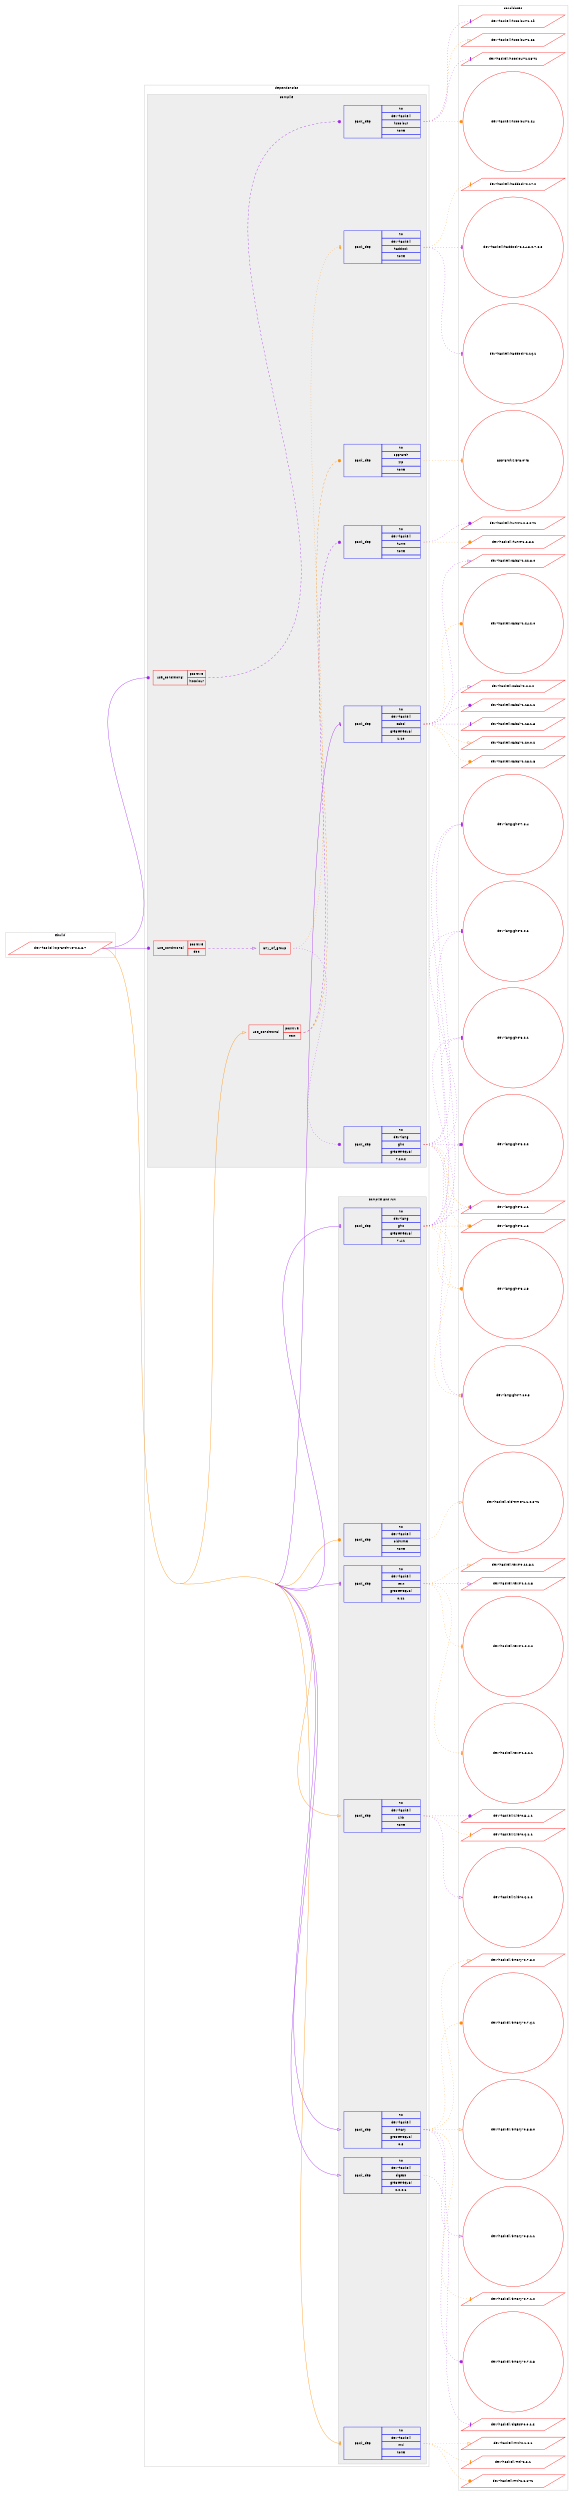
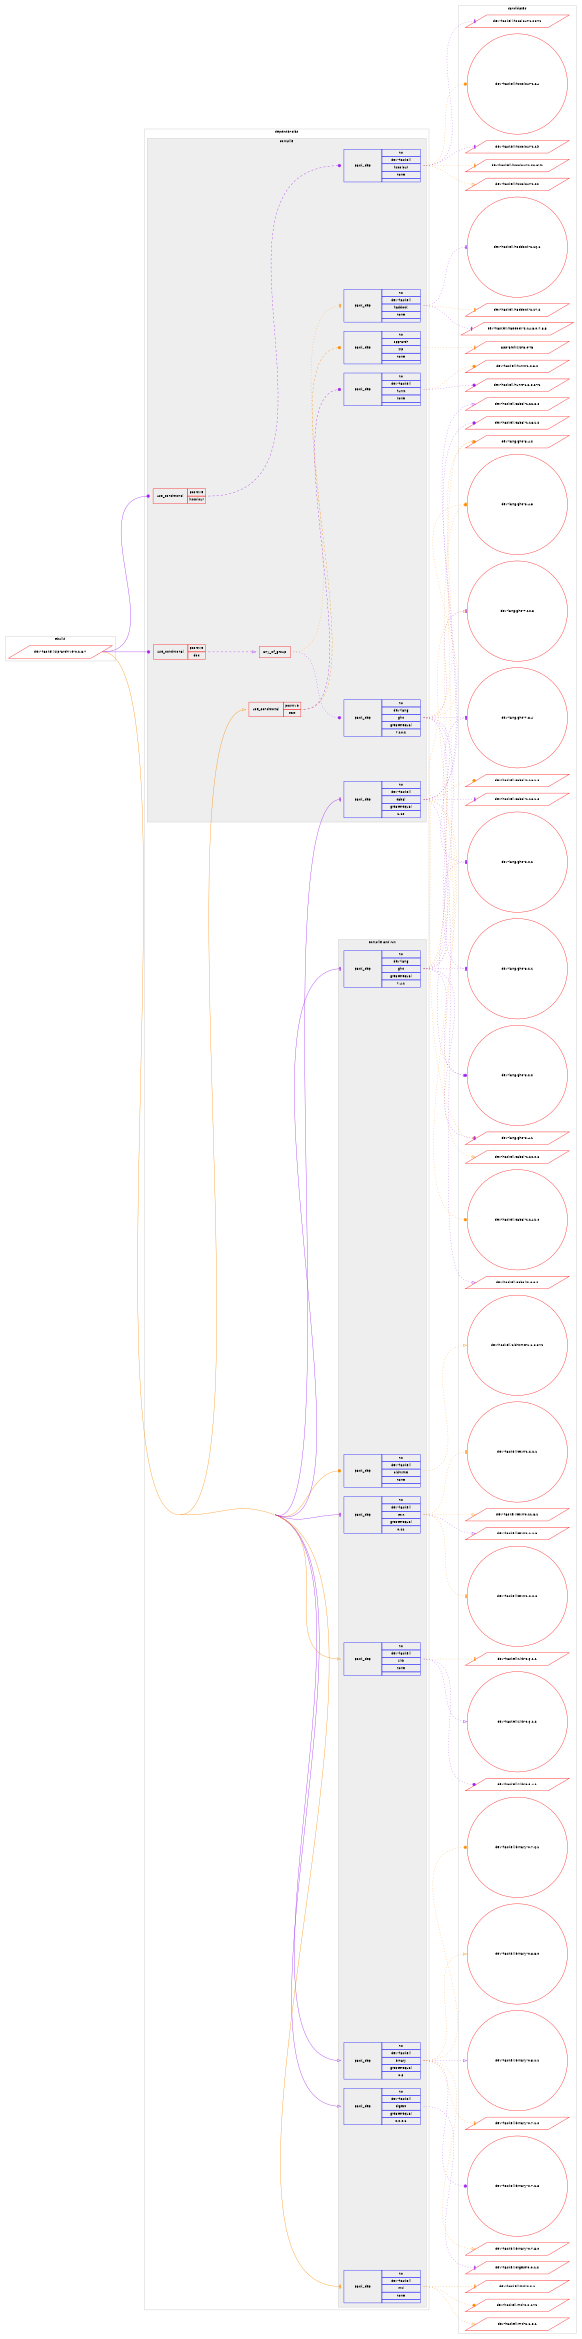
node "dev-haskell/hscolour-1.20.3-r1": added
node "dev-haskell/haddock-2.14.3.0.7.8.3": shape circle -> parallelogram
node "app-arch/zip-3.0-r3": shape circle -> parallelogram
